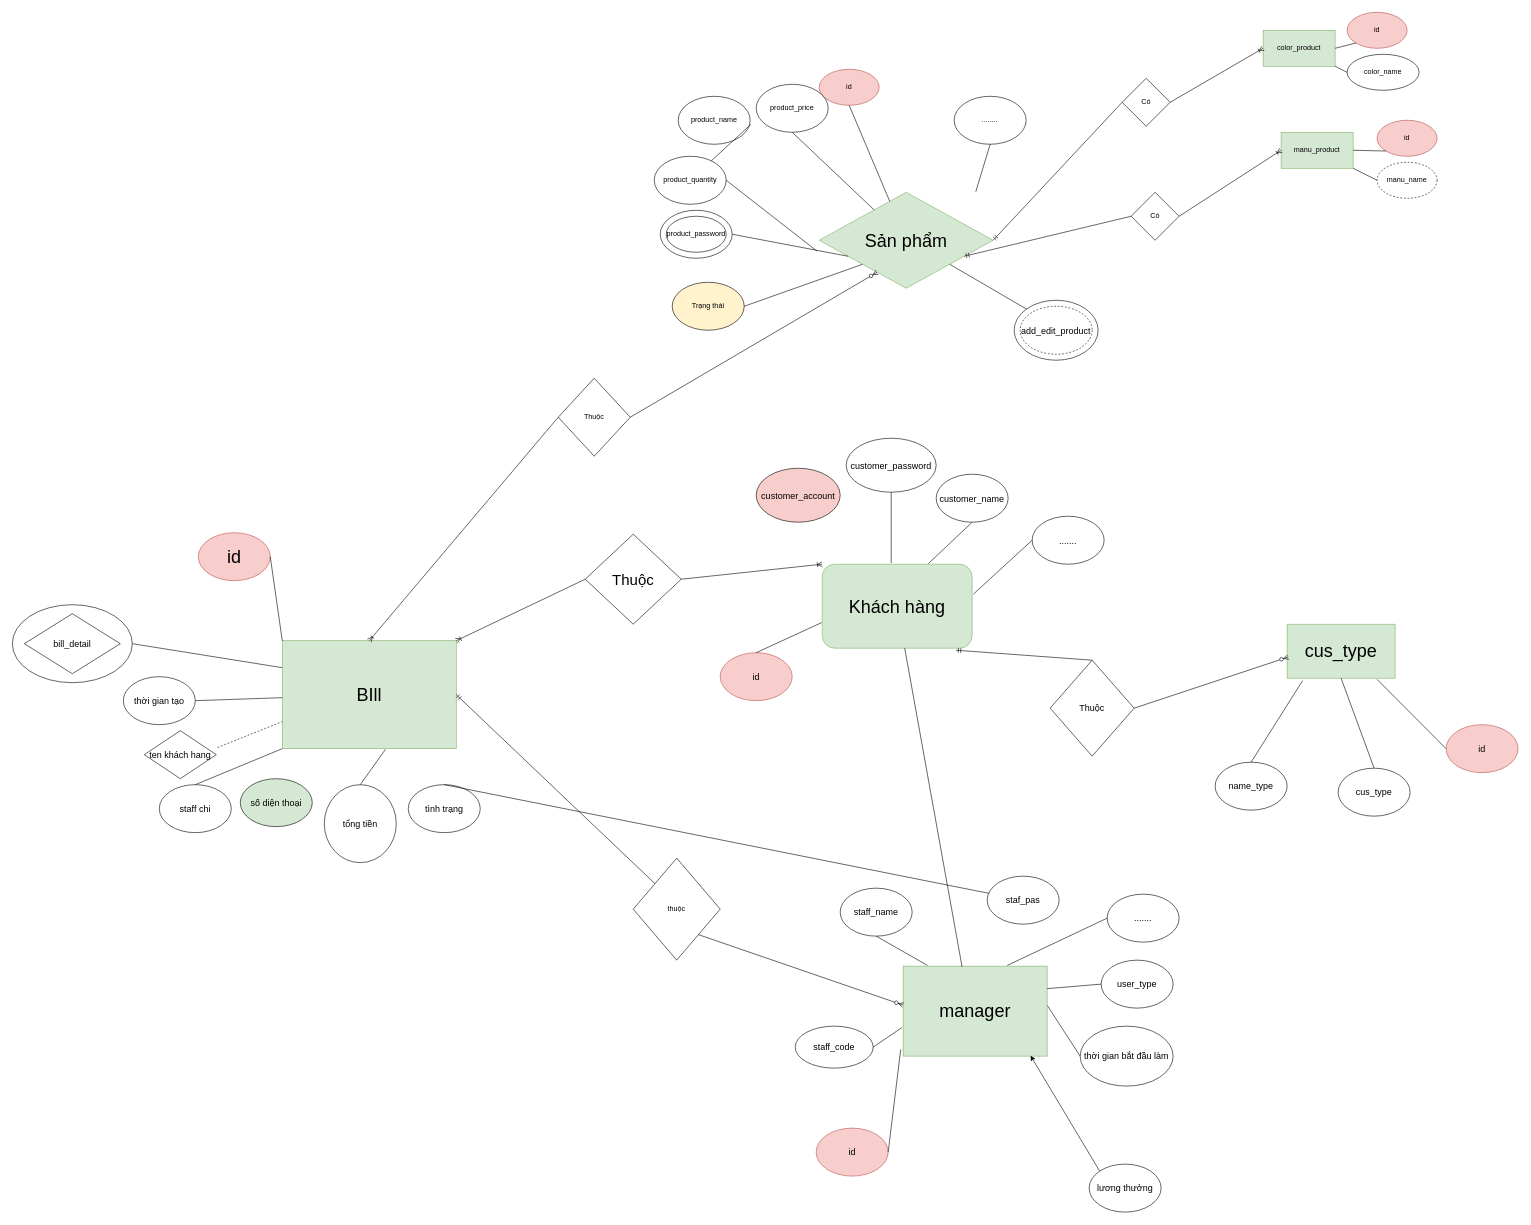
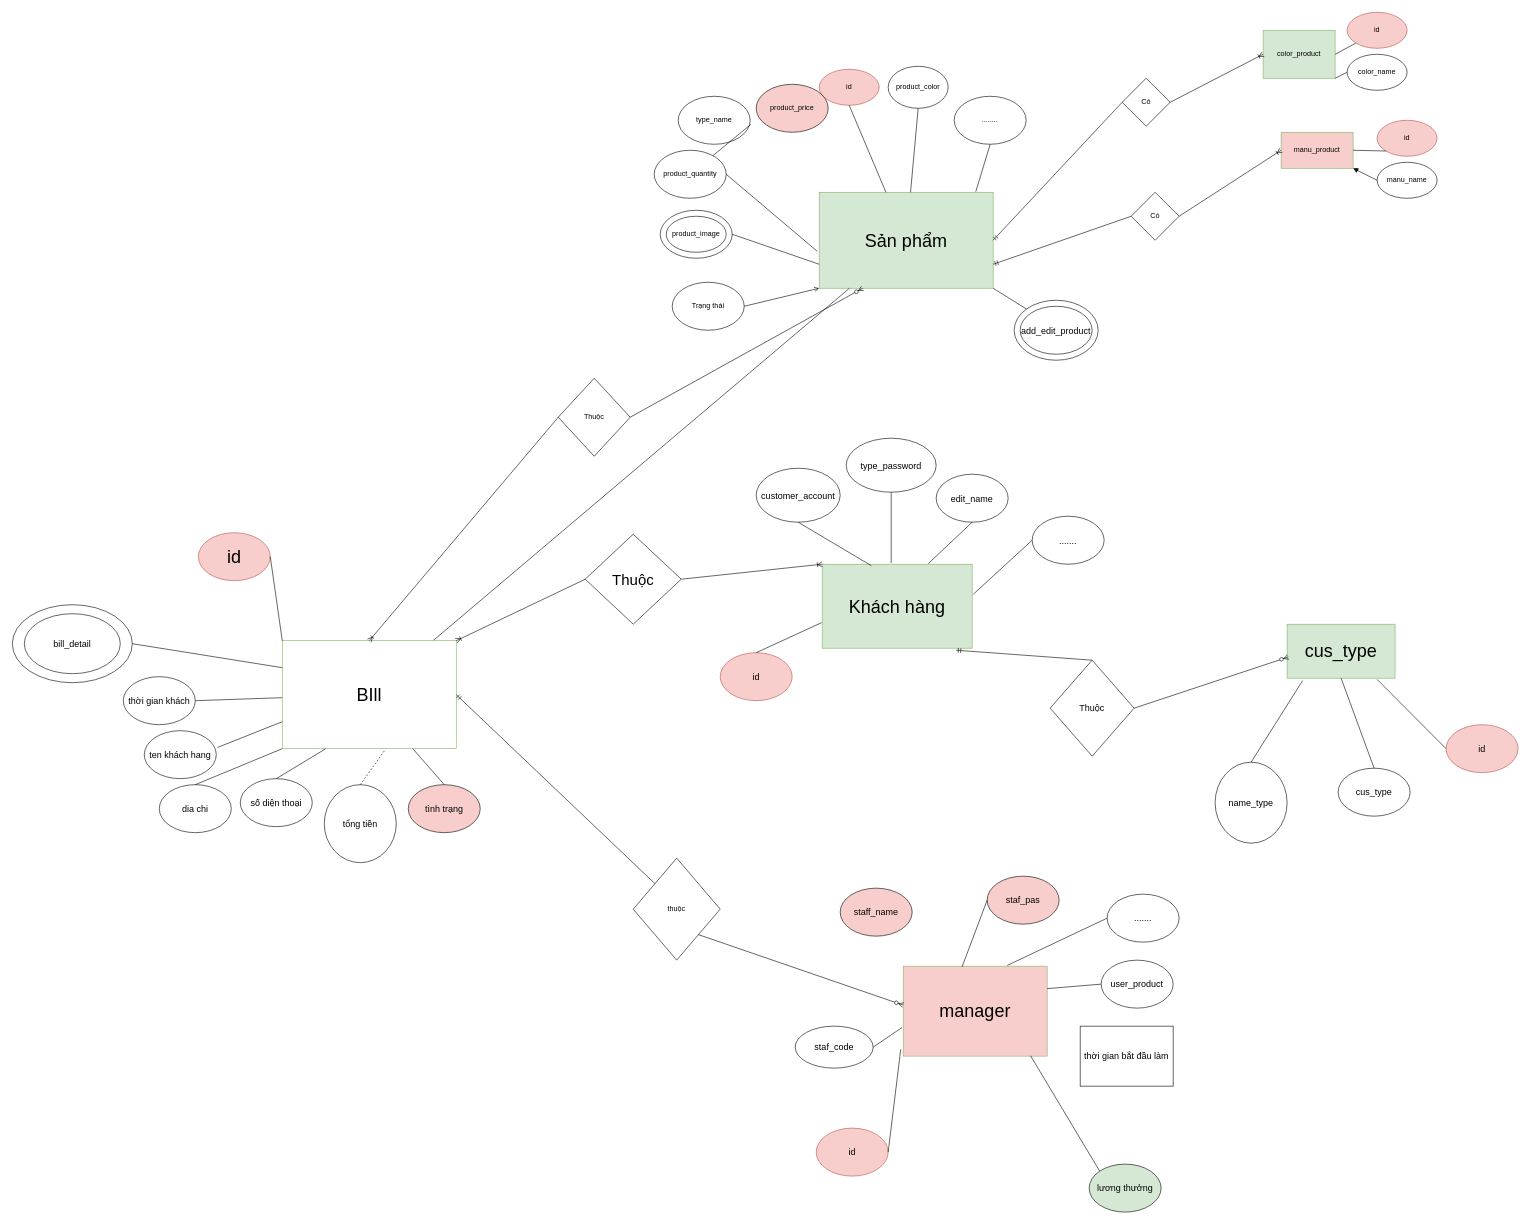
node "color_product": size 72x36 -> 72x48
node "color_name": size 72x36 -> 60x36
node "product_color": added
node "product_price": fillcolor #ffffff -> #f8cecc
node "product_name": label "product_name" -> "type_name"
edge "product_color" -- "Sản phẩm": added
node "manu_product": fillcolor #d5e8d4 -> #f8cecc
edge "manu_product" -- "manu_name": arrowhead none -> block
edge "product_price" -- "Sản phẩm": now "BIll" -- "Sản phẩm"
node "product_quantity": moved (690, 180) -> (690, 174)
node "manu_name": style dashed -> solid
node "product_password": label "product_password" -> "product_image"
node "Sản phẩm": shape diamond -> rectangle
edge "Sản phẩm" -- "Trạng thái": arrowhead none -> open
node "Trạng thái": fillcolor #fff2cc -> #ffffff
node "add_edit_product": style dashed -> solid
node "customer_password": label "customer_password" -> "type_password"
node "customer_account": fillcolor #f8cecc -> #ffffff
node "customer_name": label "customer_name" -> "edit_name"
edge "customer_account" -- "Khách hàng": added
node "Khách hàng": shape rounded rectangle -> rectangle
node "bill_detail": shape diamond -> ellipse
node "BIll": fillcolor #d5e8d4 -> #ffffff
node "thời gian tạo": label "thời gian tạo" -> "thời gian khách"
edge "BIll" -- "ten khách hang": style dashed -> solid
node "ten khách hang": shape diamond -> ellipse
edge "BIll" -- "số diện thoại": added
edge "BIll" -- "tổng tiền": style solid -> dashed
node "name_type": size 72x48 -> 72x81
node "số diện thoại": fillcolor #d5e8d4 -> #ffffff
edge "Khách hàng" -- "manager": now "staf_pas" -- "manager"
node "staff chi": label "staff chi" -> "dia chi"
node "tình trạng": fillcolor #ffffff -> #f8cecc
edge "tình trạng" -- "staf_pas": now "tình trạng" -- "BIll"
node "staf_pas": fillcolor #ffffff -> #f8cecc
node "staff_name": fillcolor #ffffff -> #f8cecc
edge "staff_name" -- "manager": removed
node "user_type": label "user_type" -> "user_product"
node "manager": fillcolor #d5e8d4 -> #f8cecc
edge "manager" -- "thời gian bắt đầu làm": removed
node "staff_code": label "staff_code" -> "staf_code"
node "thời gian bắt đầu làm": shape ellipse -> rectangle
edge "lương thưởng" -> "manager": arrowhead classic -> none
node "lương thưởng": fillcolor #ffffff -> #d5e8d4
